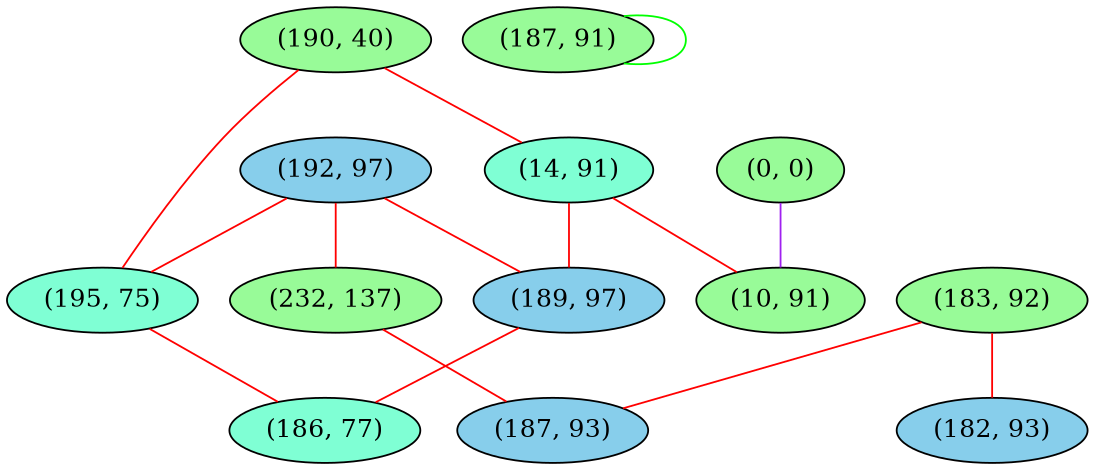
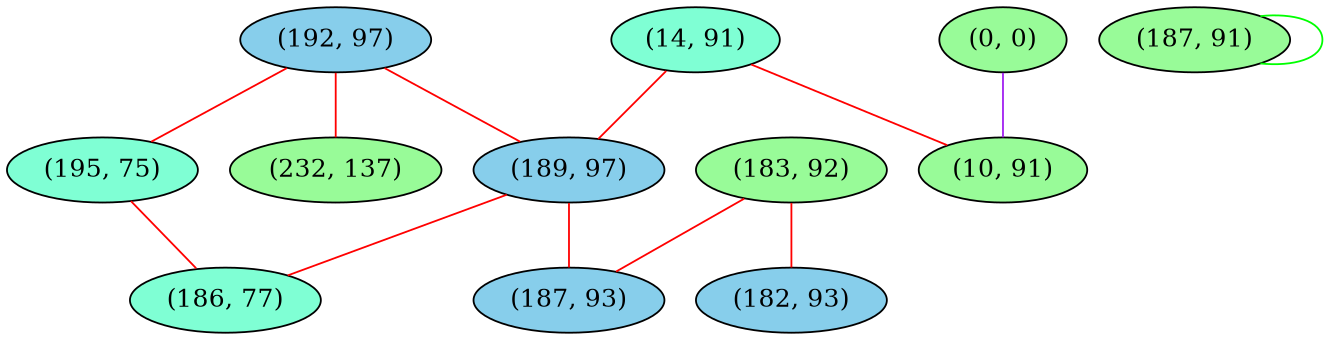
node "(190, 40)": removed
edge "(232, 137)" -- "(187, 93)": now "(189, 97)" -- "(187, 93)"
